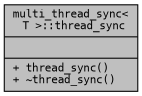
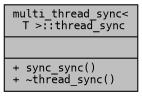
node "multi_thread_sync<": text "+ thread_sync()" -> "+ sync_sync()"
